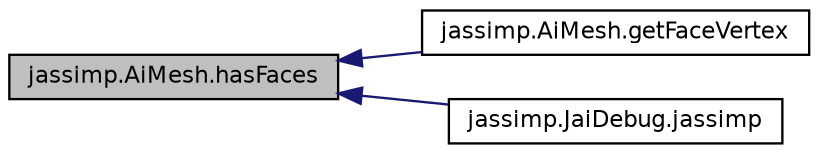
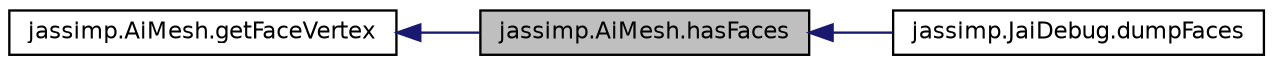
edge "jassimp.AiMesh.getFaceVertex" -> "jassimp.AiMesh.hasFaces": reversed
node "jassimp.JaiDebug.jassimp": label "jassimp.JaiDebug.jassimp" -> "jassimp.JaiDebug.dumpFaces"
